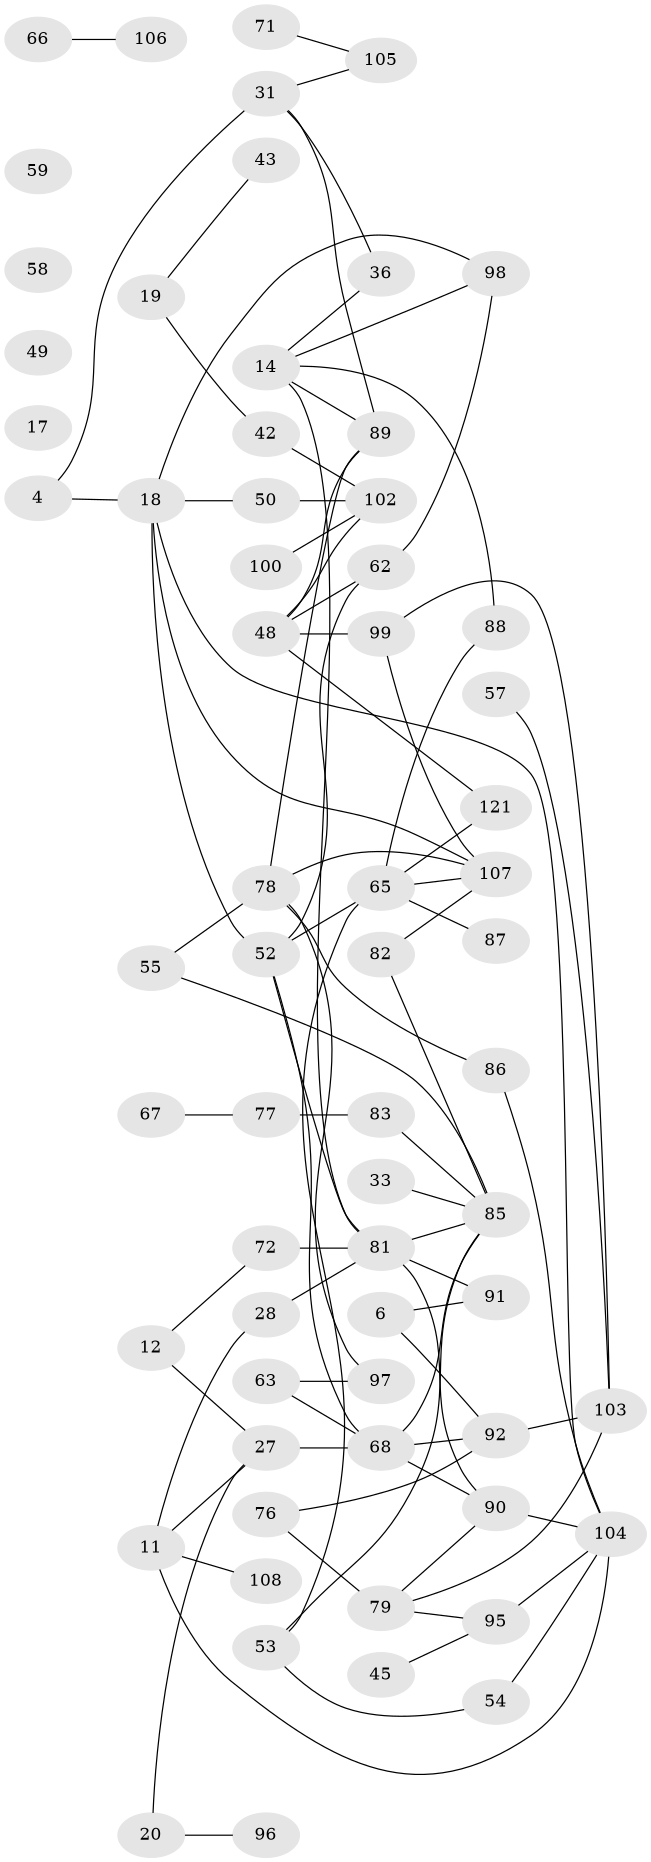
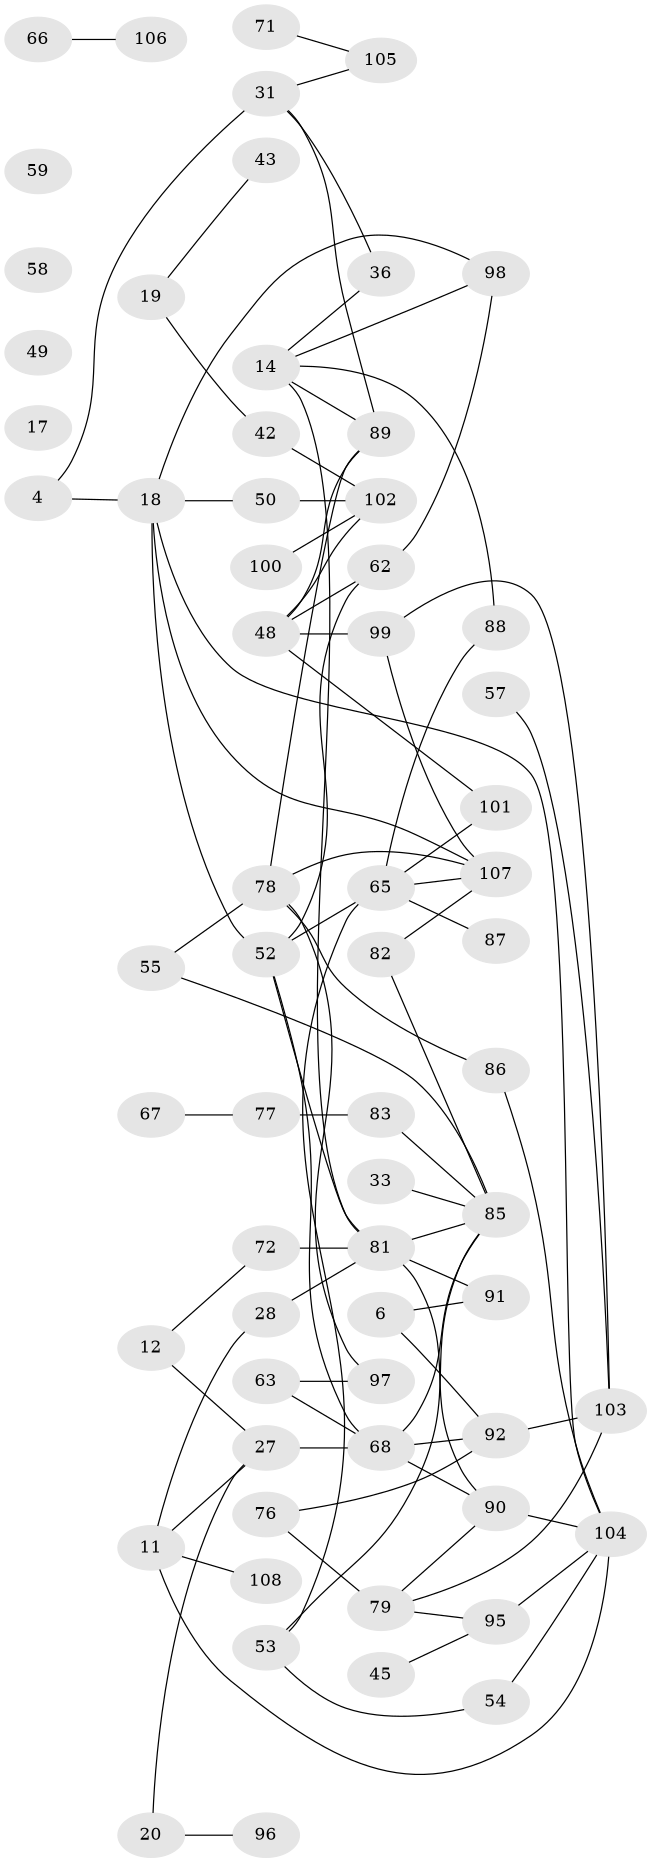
node "121": label "121" -> "101"
